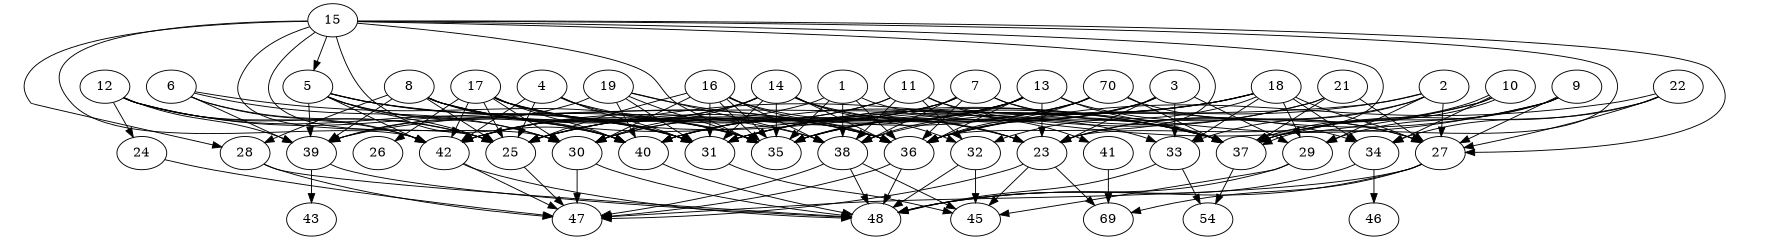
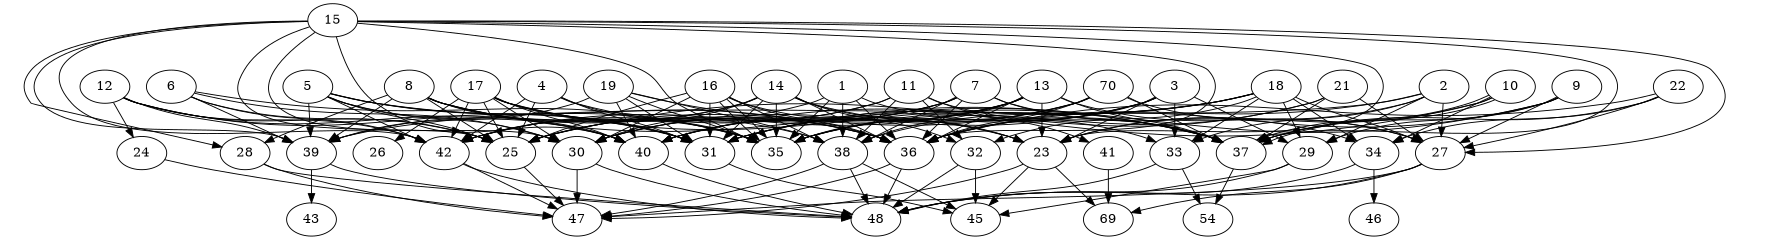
edge "15" -> "5": now "15" -> "39"
edge "3" -> "30": added
